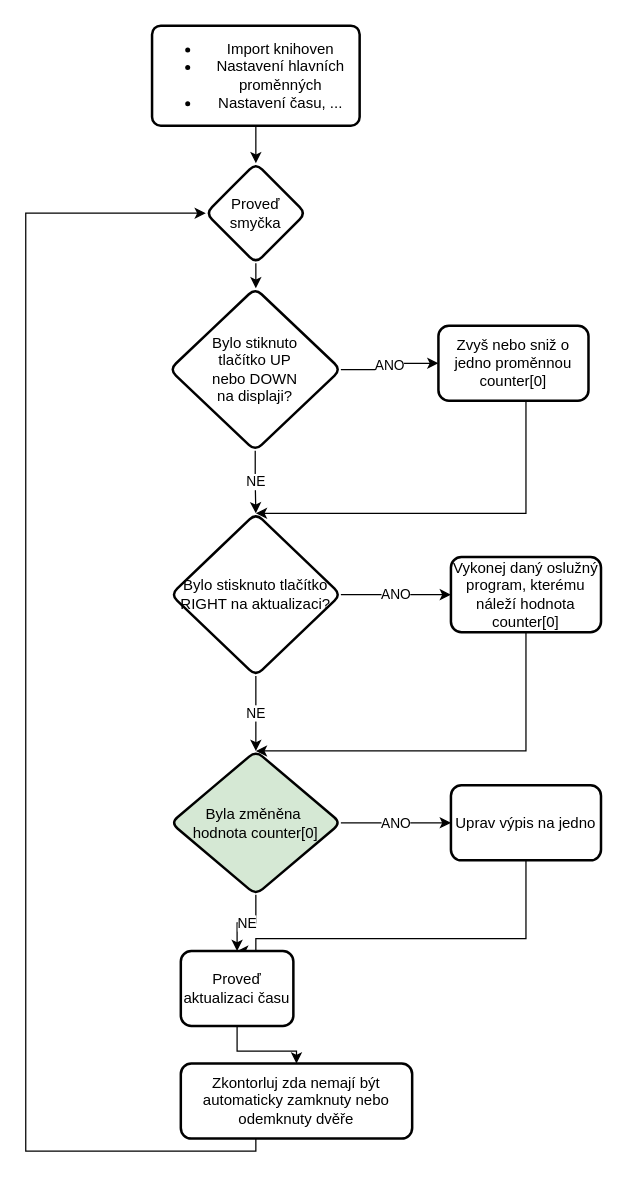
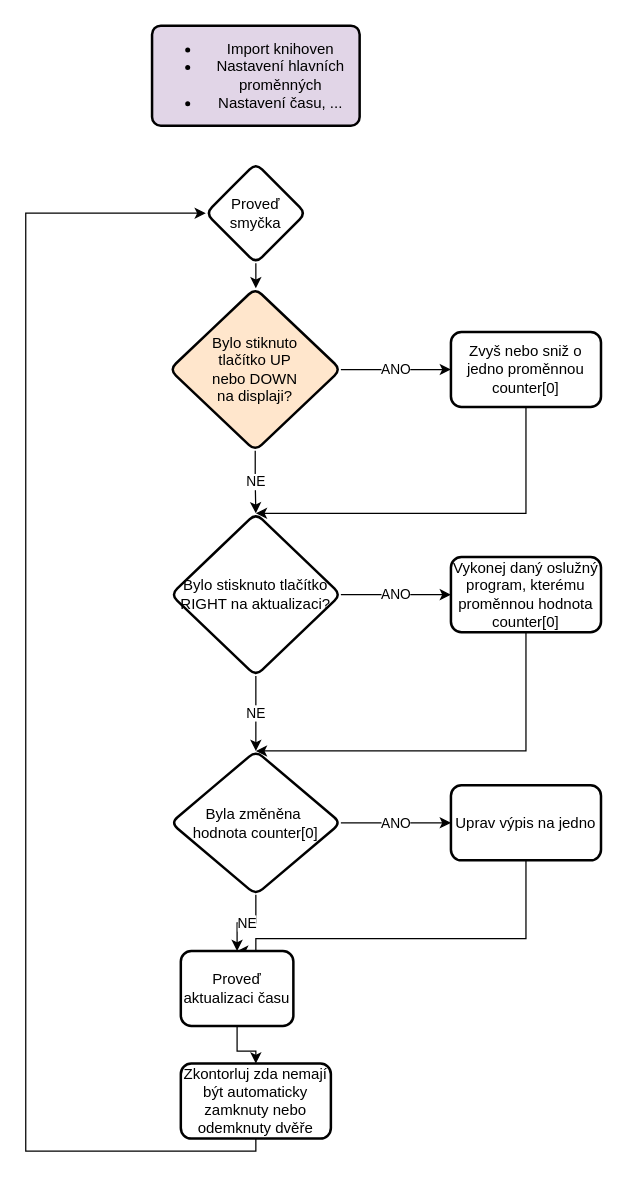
node "Import knihoven Nastavení hlavních proměnných Nastavení času, ...": fillcolor #ffffff -> #e1d5e7
edge "Import knihoven Nastavení hlavních proměnných Nastavení času, ..." -> "Proveď smyčka": removed
node "Zvyš nebo sniž o jedno proměnnou counter[0]": moved (513, 363) -> (526, 369)
node "Bylo stiknuto tlačítko UP nebo DOWN na displaji?": fillcolor #ffffff -> #ffe6cc
node "Vykonej daný oslužný program, kterému náleží hodnota counter[0]": label "Vykonej daný oslužný program, kterému náleží hodnota counter[0]" -> "Vykonej daný oslužný program, kterému proměnnou hodnota counter[0]"
node "Byla změněna hodnota counter[0]": fillcolor #d5e8d4 -> #ffffff
node "Zkontorluj zda nemají být automaticky zamknuty nebo odemknuty dvěře": size 231x75 -> 150x75
